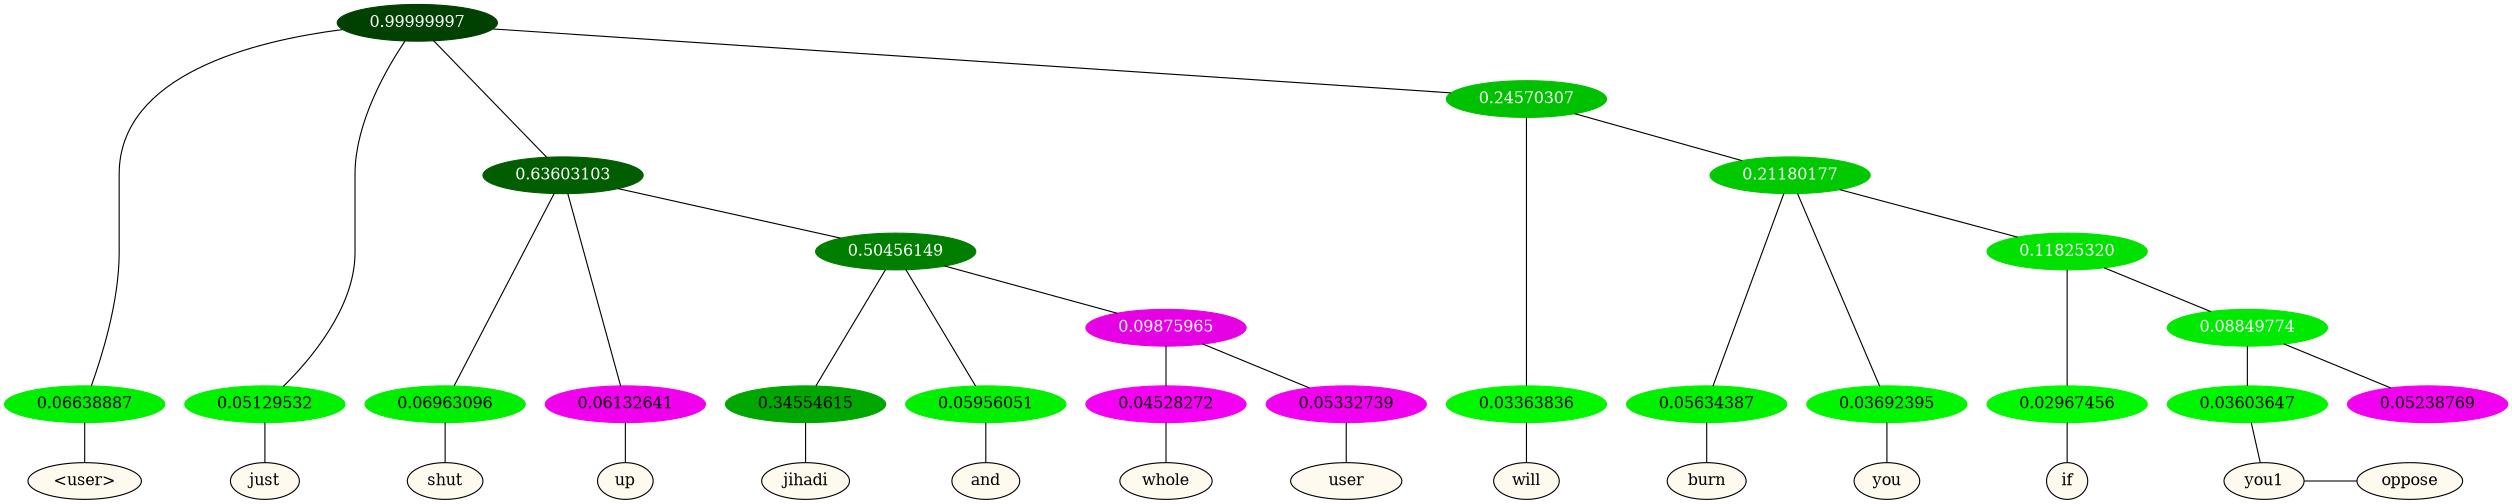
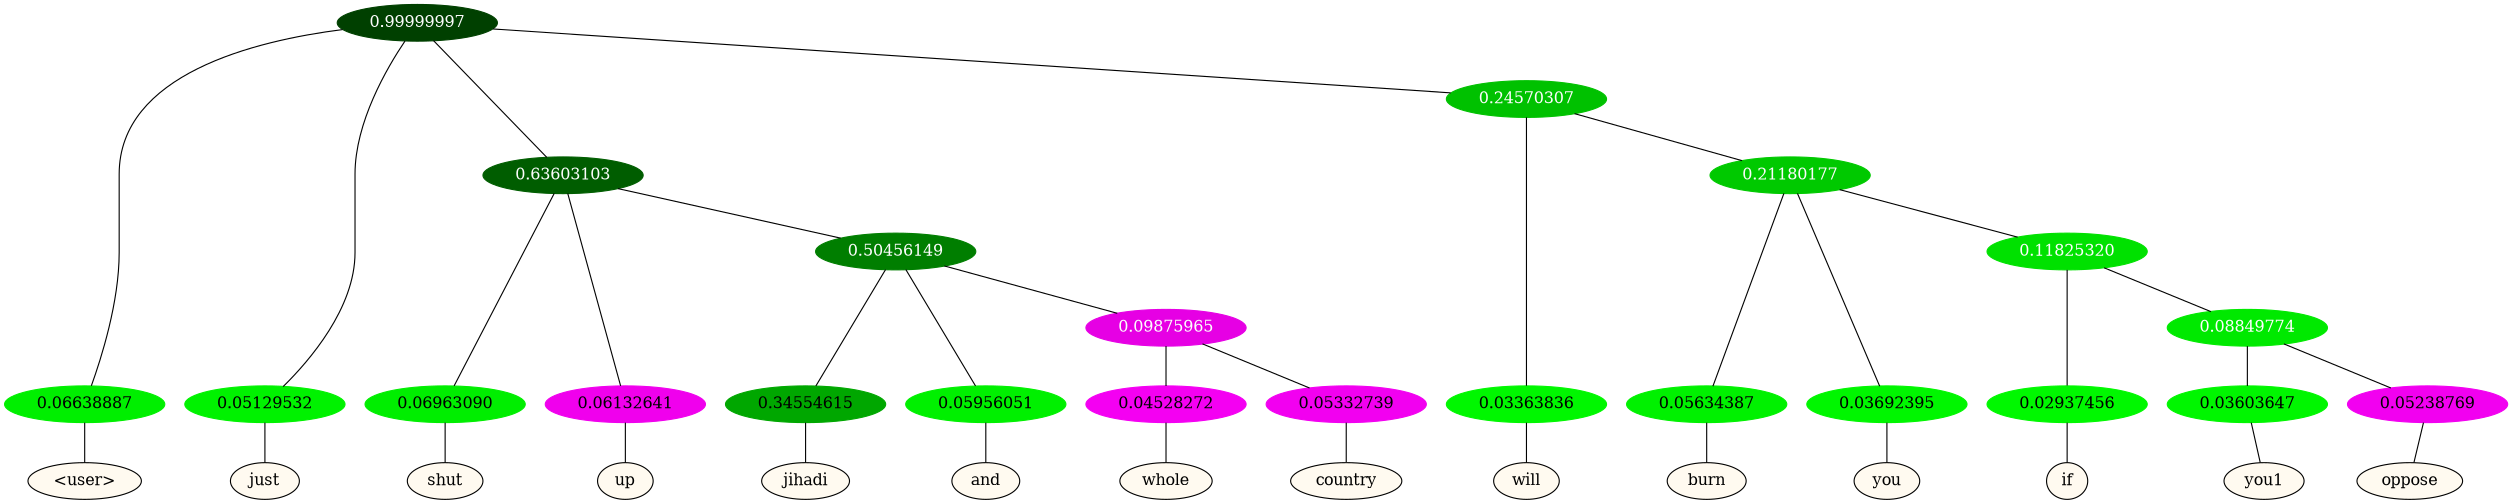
node "0.06963096": label "0.06963096" -> "0.06963090"
node "0.02967456": label "0.02967456" -> "0.02937456"
node "user": label "user" -> "country"
edge "you1" -- "oppose": now "0.05238769" -- "oppose"
